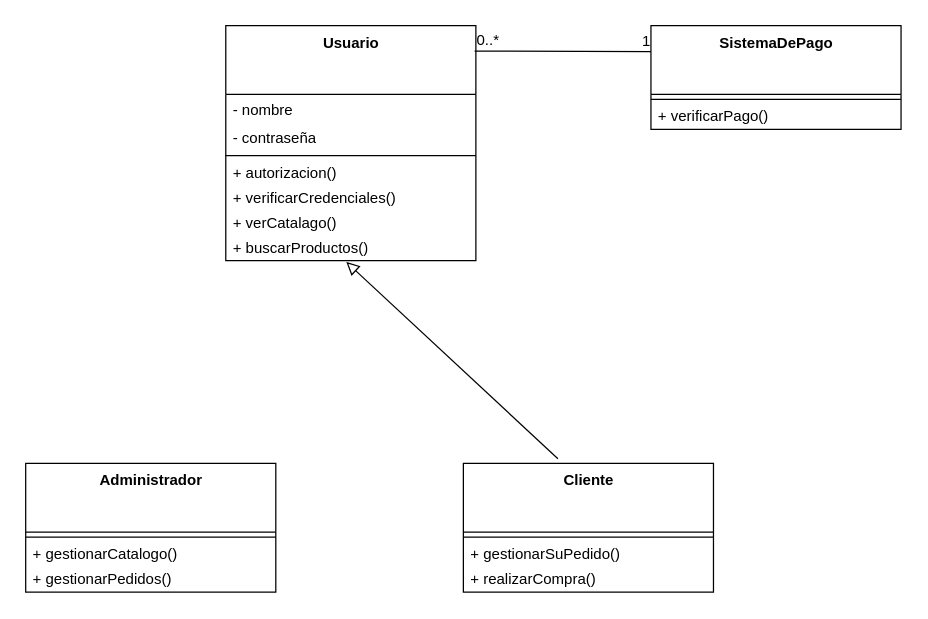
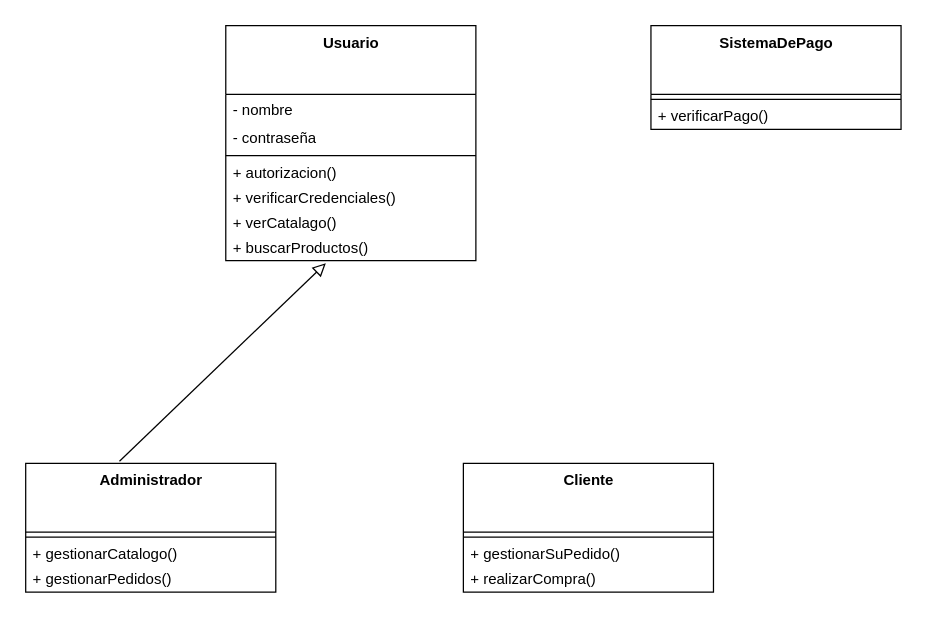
edge "SistemaDePago" -- "Usuario": removed, labels "1", "0..*"
edge "Cliente" -> "+ buscarProductos()": removed
edge "Administrador" -> "+ buscarProductos()": added
